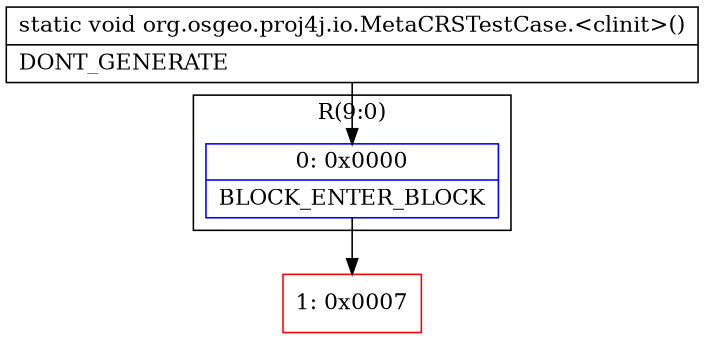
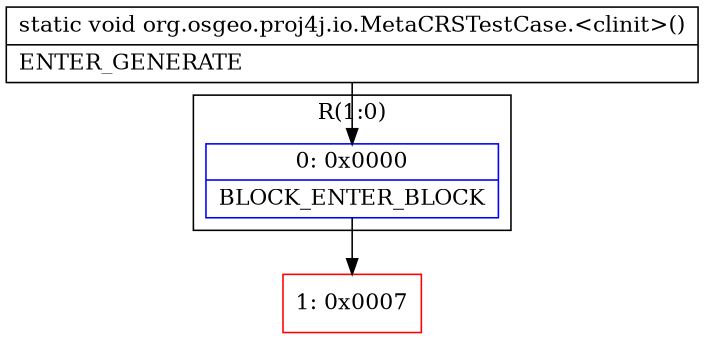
node "static void org.osgeo.proj4j.io.MetaCRSTestCase.<clinit>()": text "DONT_GENERATE" -> "ENTER_GENERATE"
cluster "R(9:0)": label "R(9:0)" -> "R(1:0)"
